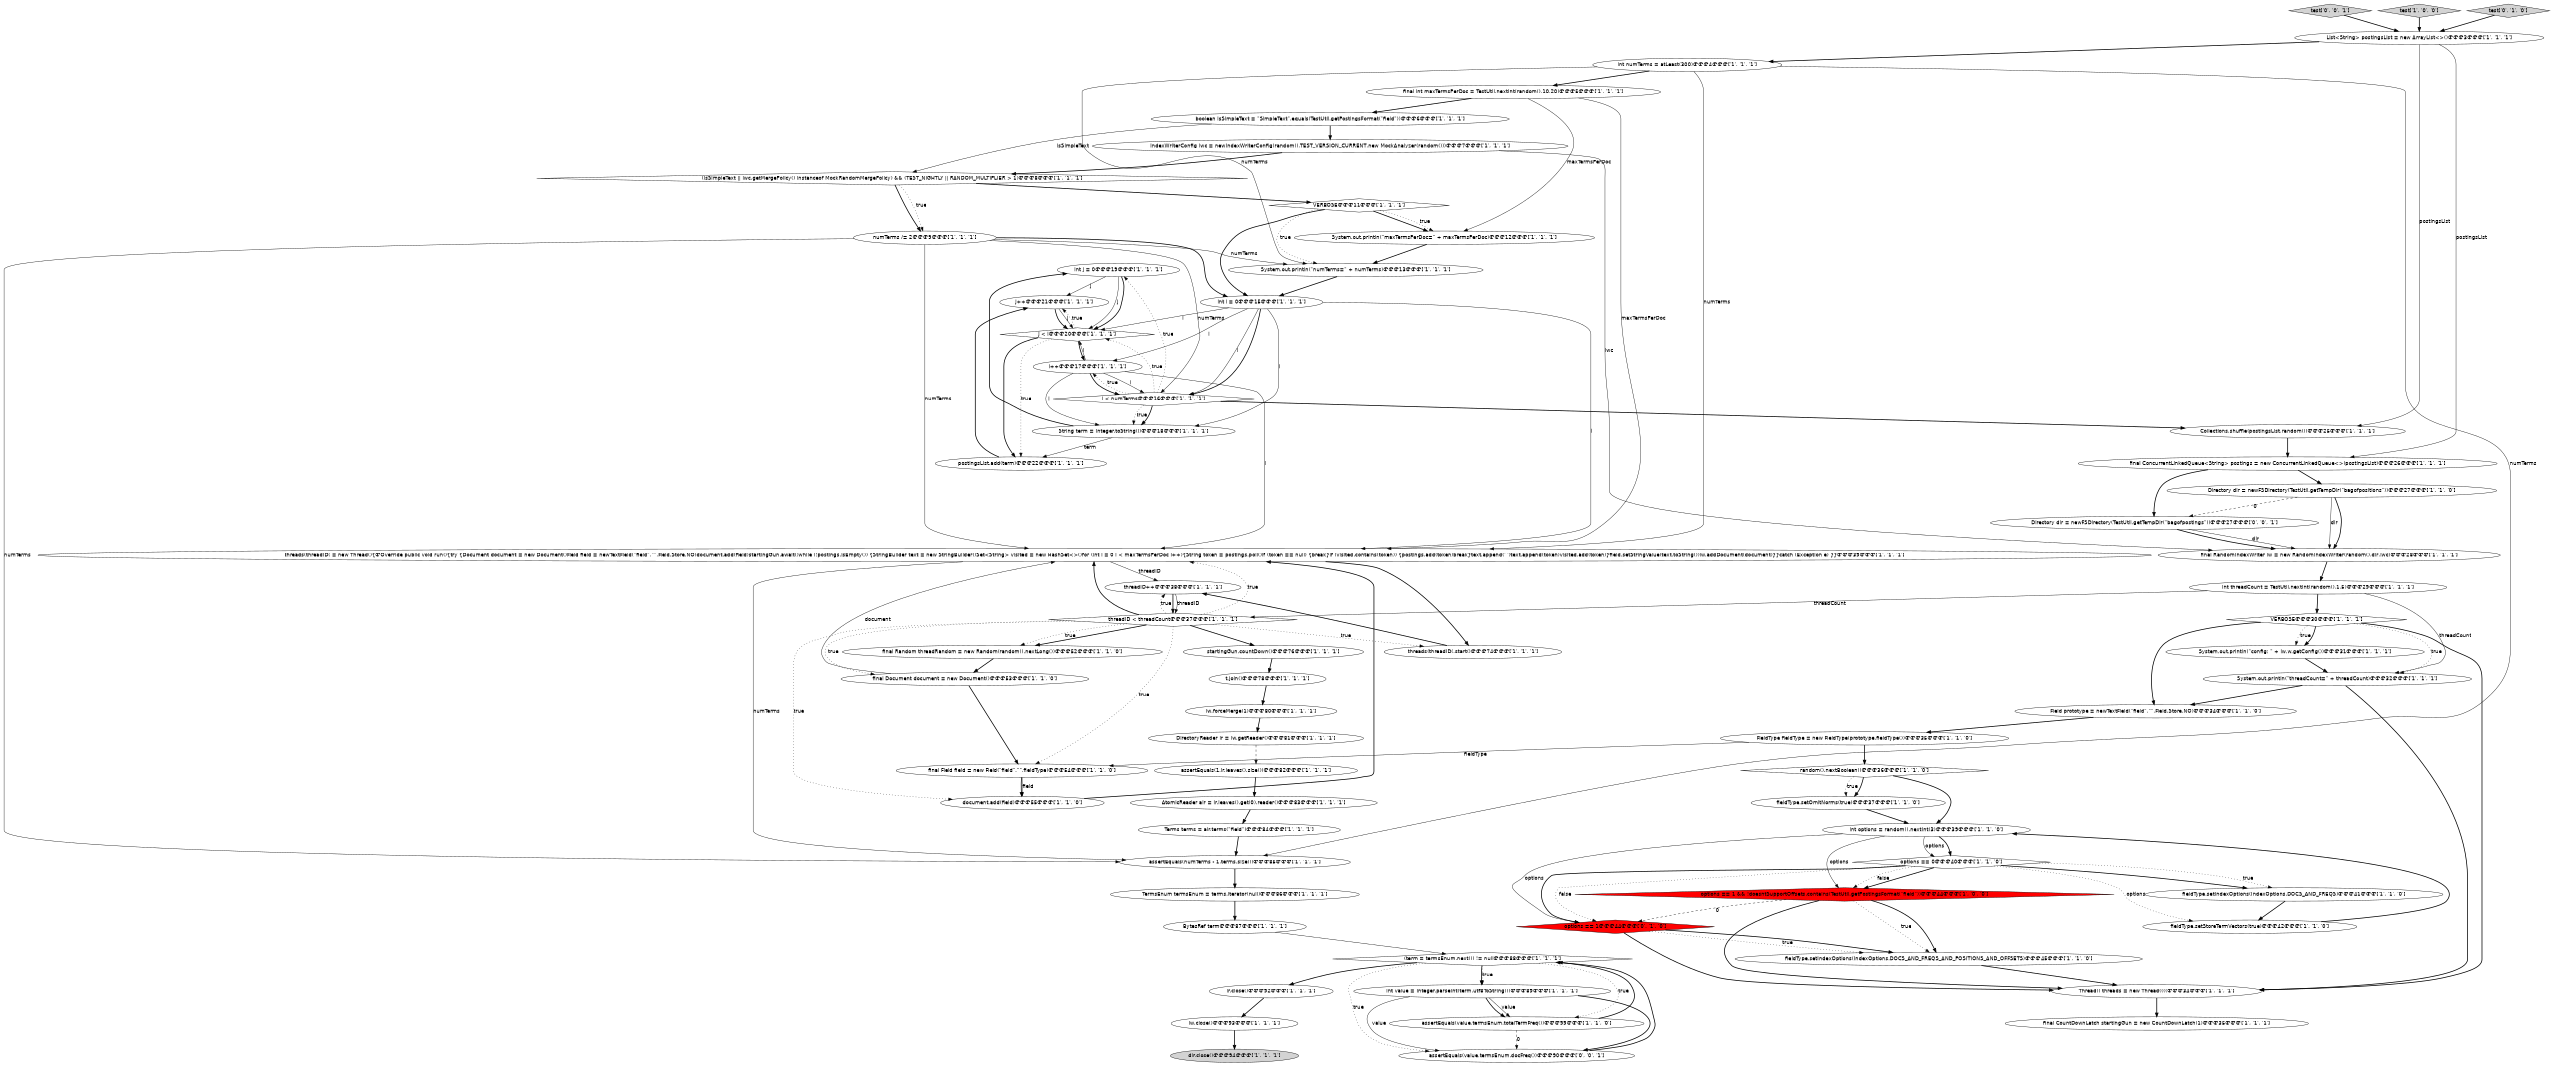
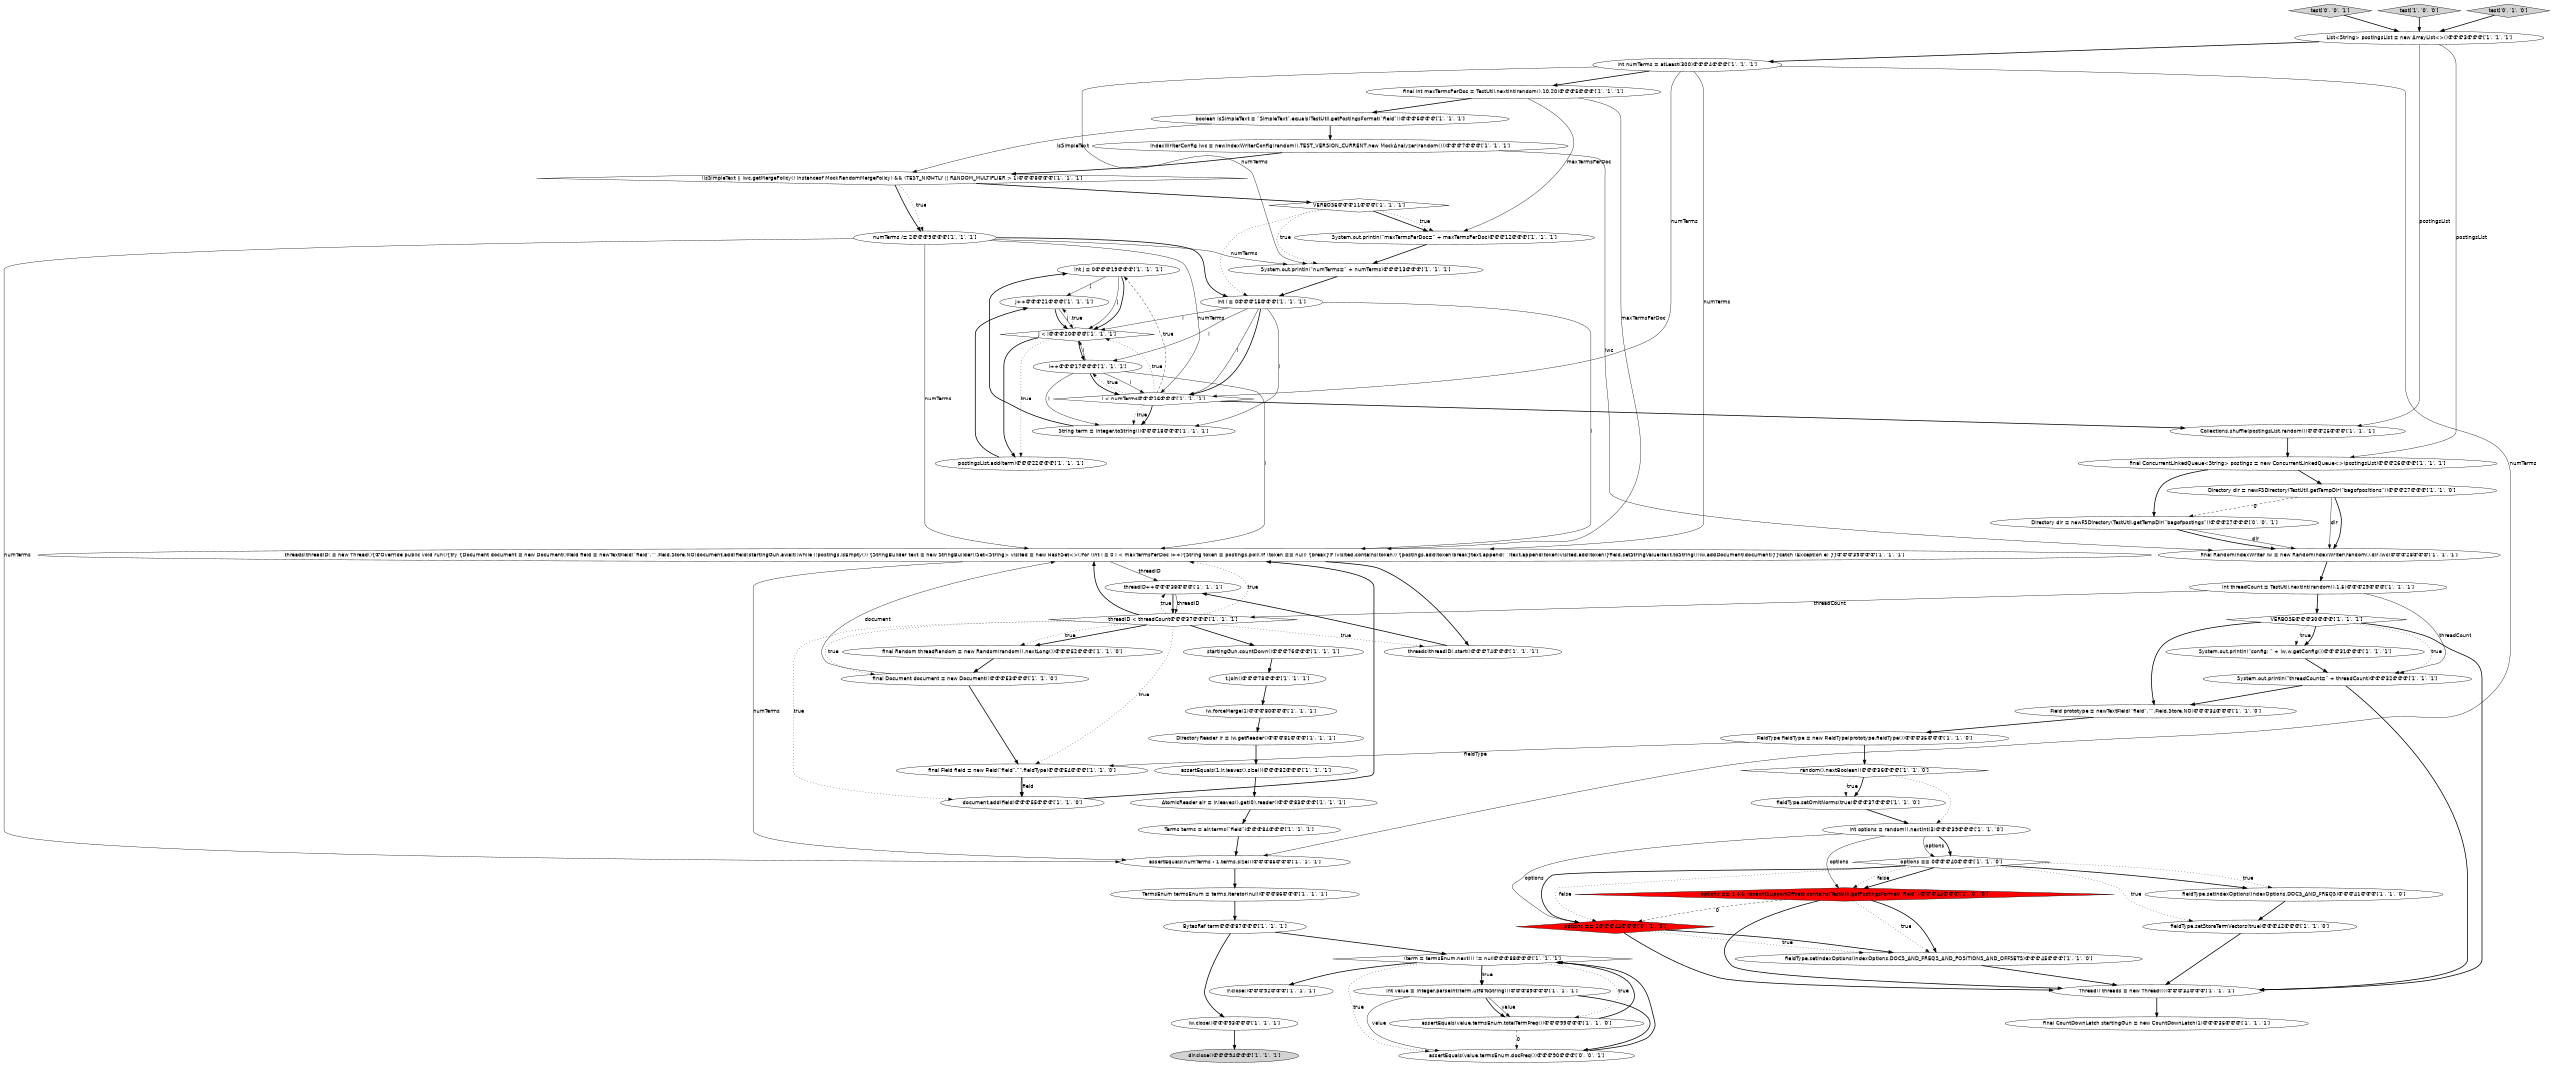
edge "VERBOSE@@@11@@@['1', '1', '1']" -> "int i = 0@@@15@@@['1', '1', '1']": style bold -> dotted
edge "i < numTerms@@@16@@@['1', '1', '1']" -> "int j = 0@@@19@@@['1', '1', '1']": style dotted -> dashed
edge "int numTerms = atLeast(300)@@@4@@@['1', '1', '1']" -> "i < numTerms@@@16@@@['1', '1', '1']": added, label "numTerms"
edge "String term = Integer.toString(i)@@@18@@@['1', '1', '1']" -> "postingsList.add(term)@@@22@@@['1', '1', '1']": removed, label "term"
edge "DirectoryReader ir = iw.getReader()@@@81@@@['1', '1', '1']" -> "assertEquals(1,ir.leaves().size())@@@82@@@['1', '1', '1']": style dashed -> bold
edge "random().nextBoolean()@@@36@@@['1', '1', '0']" -> "int options = random().nextInt(3)@@@39@@@['1', '1', '0']": style bold -> dotted
edge "fieldType.setStoreTermVectors(true)@@@42@@@['1', '1', '0']" -> "int options = random().nextInt(3)@@@39@@@['1', '1', '0']": now "fieldType.setStoreTermVectors(true)@@@42@@@['1', '1', '0']" -> "Thread(( threads = new Thread((((@@@34@@@['1', '1', '1']"
edge "options == 0@@@40@@@['1', '1', '0']" -> "fieldType.setStoreTermVectors(true)@@@42@@@['1', '1', '0']": label "options" -> "true"
edge "BytesRef term@@@87@@@['1', '1', '1']" -> "(term = termsEnum.next()) != null@@@88@@@['1', '1', '1']": style solid -> bold
edge "ir.close()@@@92@@@['1', '1', '1']" -> "iw.close()@@@93@@@['1', '1', '1']": now "BytesRef term@@@87@@@['1', '1', '1']" -> "iw.close()@@@93@@@['1', '1', '1']"
